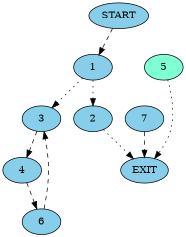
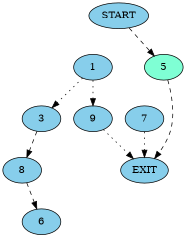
edge "START" -> "1": now "START" -> "5"
edge "5" -> "EXIT": style dotted -> dashed
node "2": label "2" -> "9"
edge "7" -> "EXIT": style dashed -> dotted
node "4": label "4" -> "8"
edge "6" -> "3": removed
